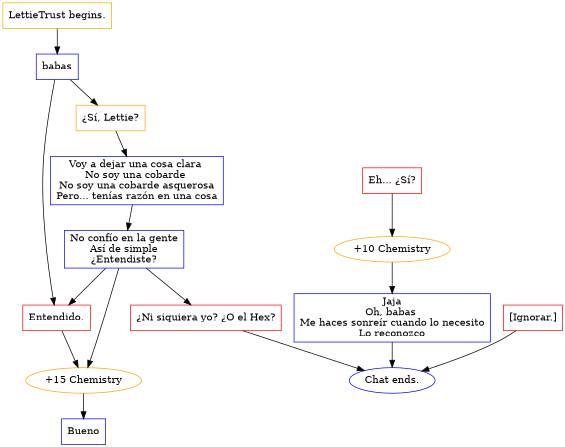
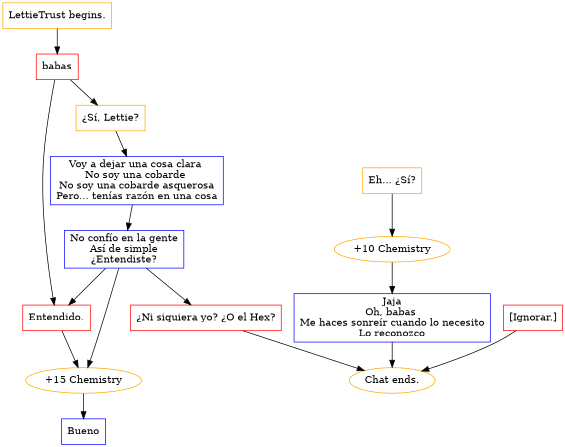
node "babas": color blue -> red
node "Eh... ¿Sí?": color red -> orange
node "Chat ends.": color blue -> orange
